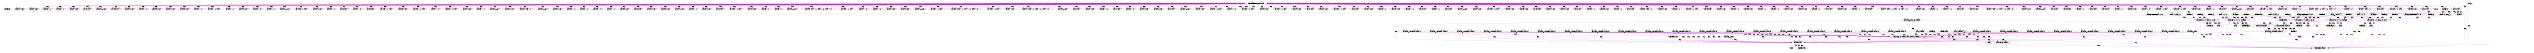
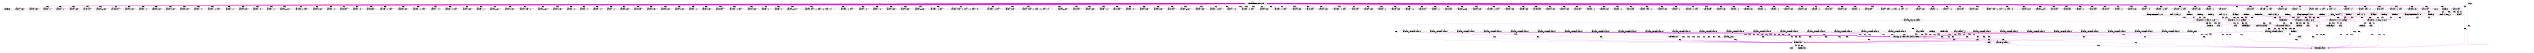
node "(Call,buf[0] == 0x00)": removed
